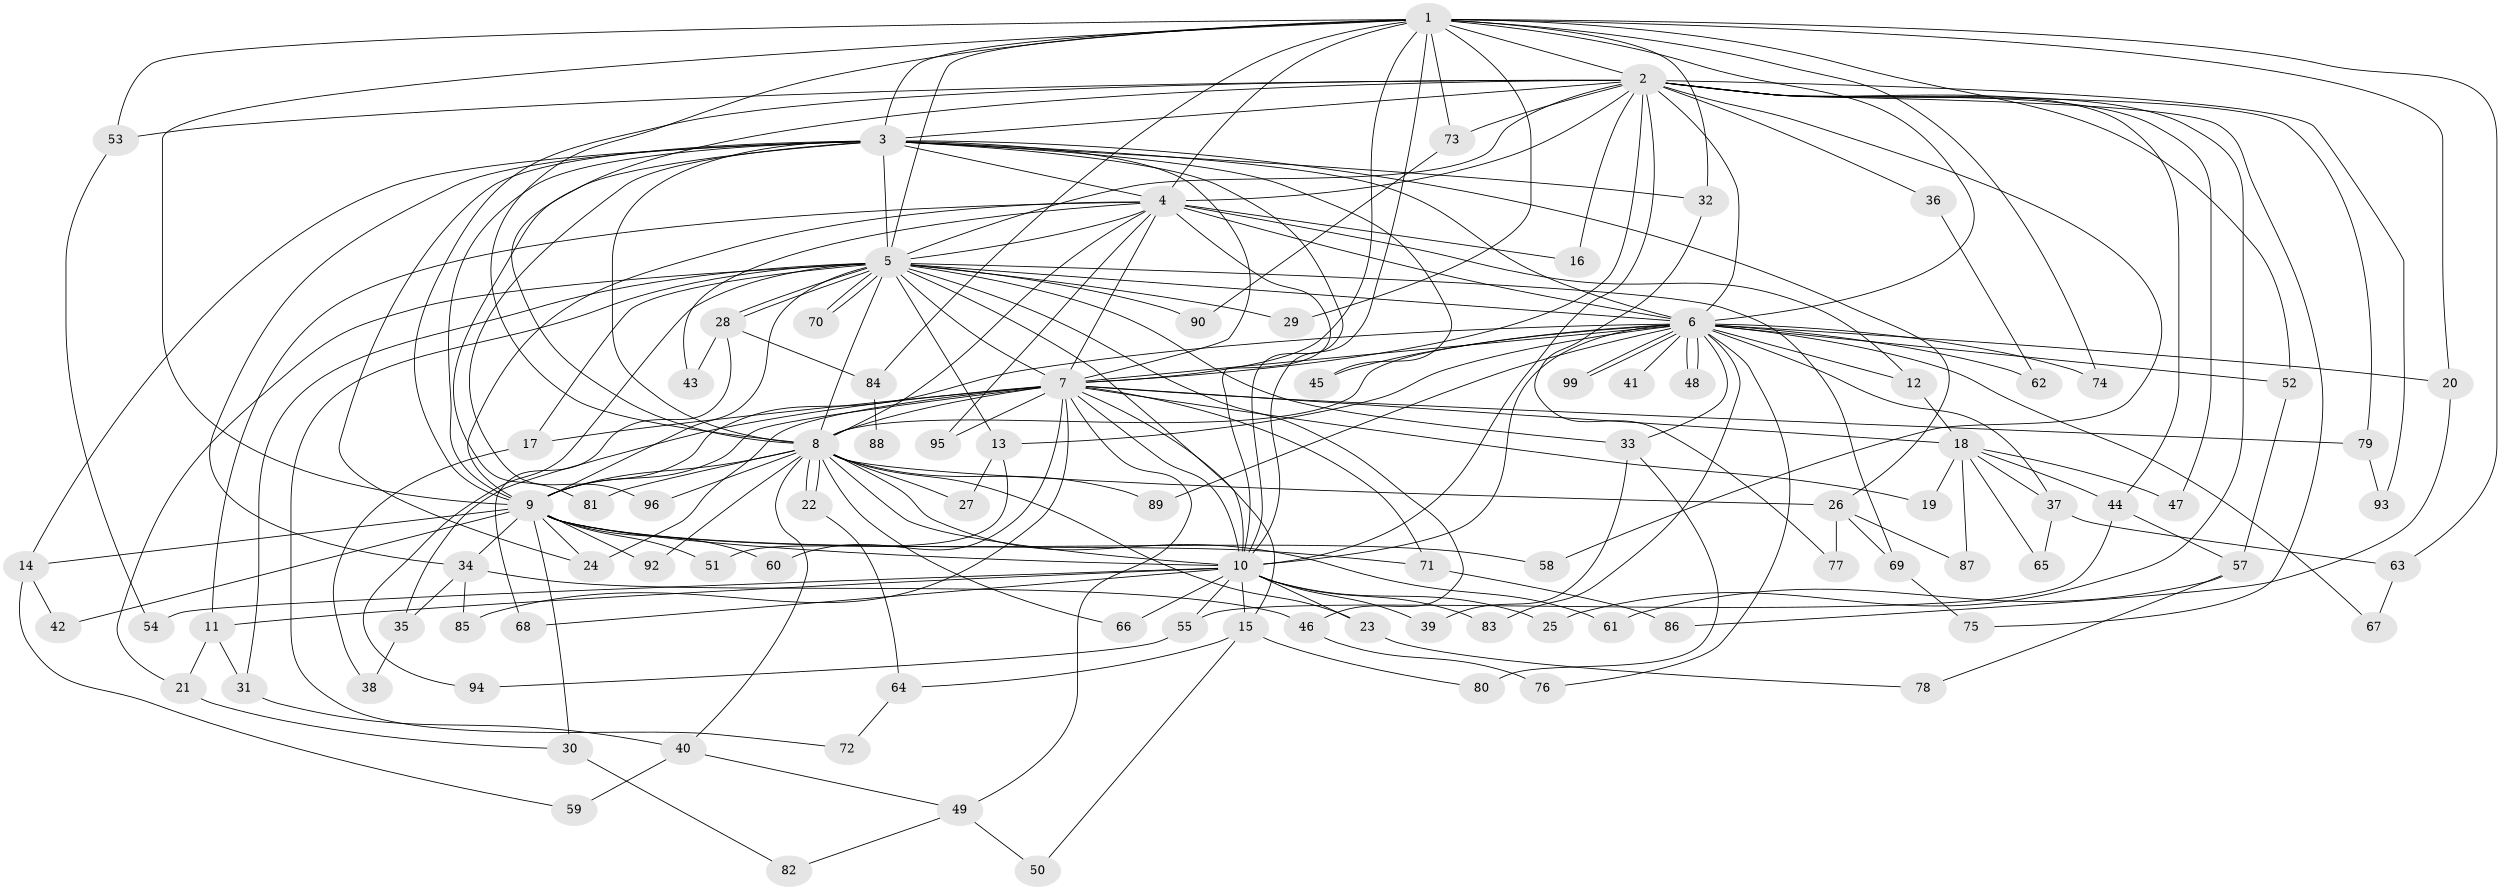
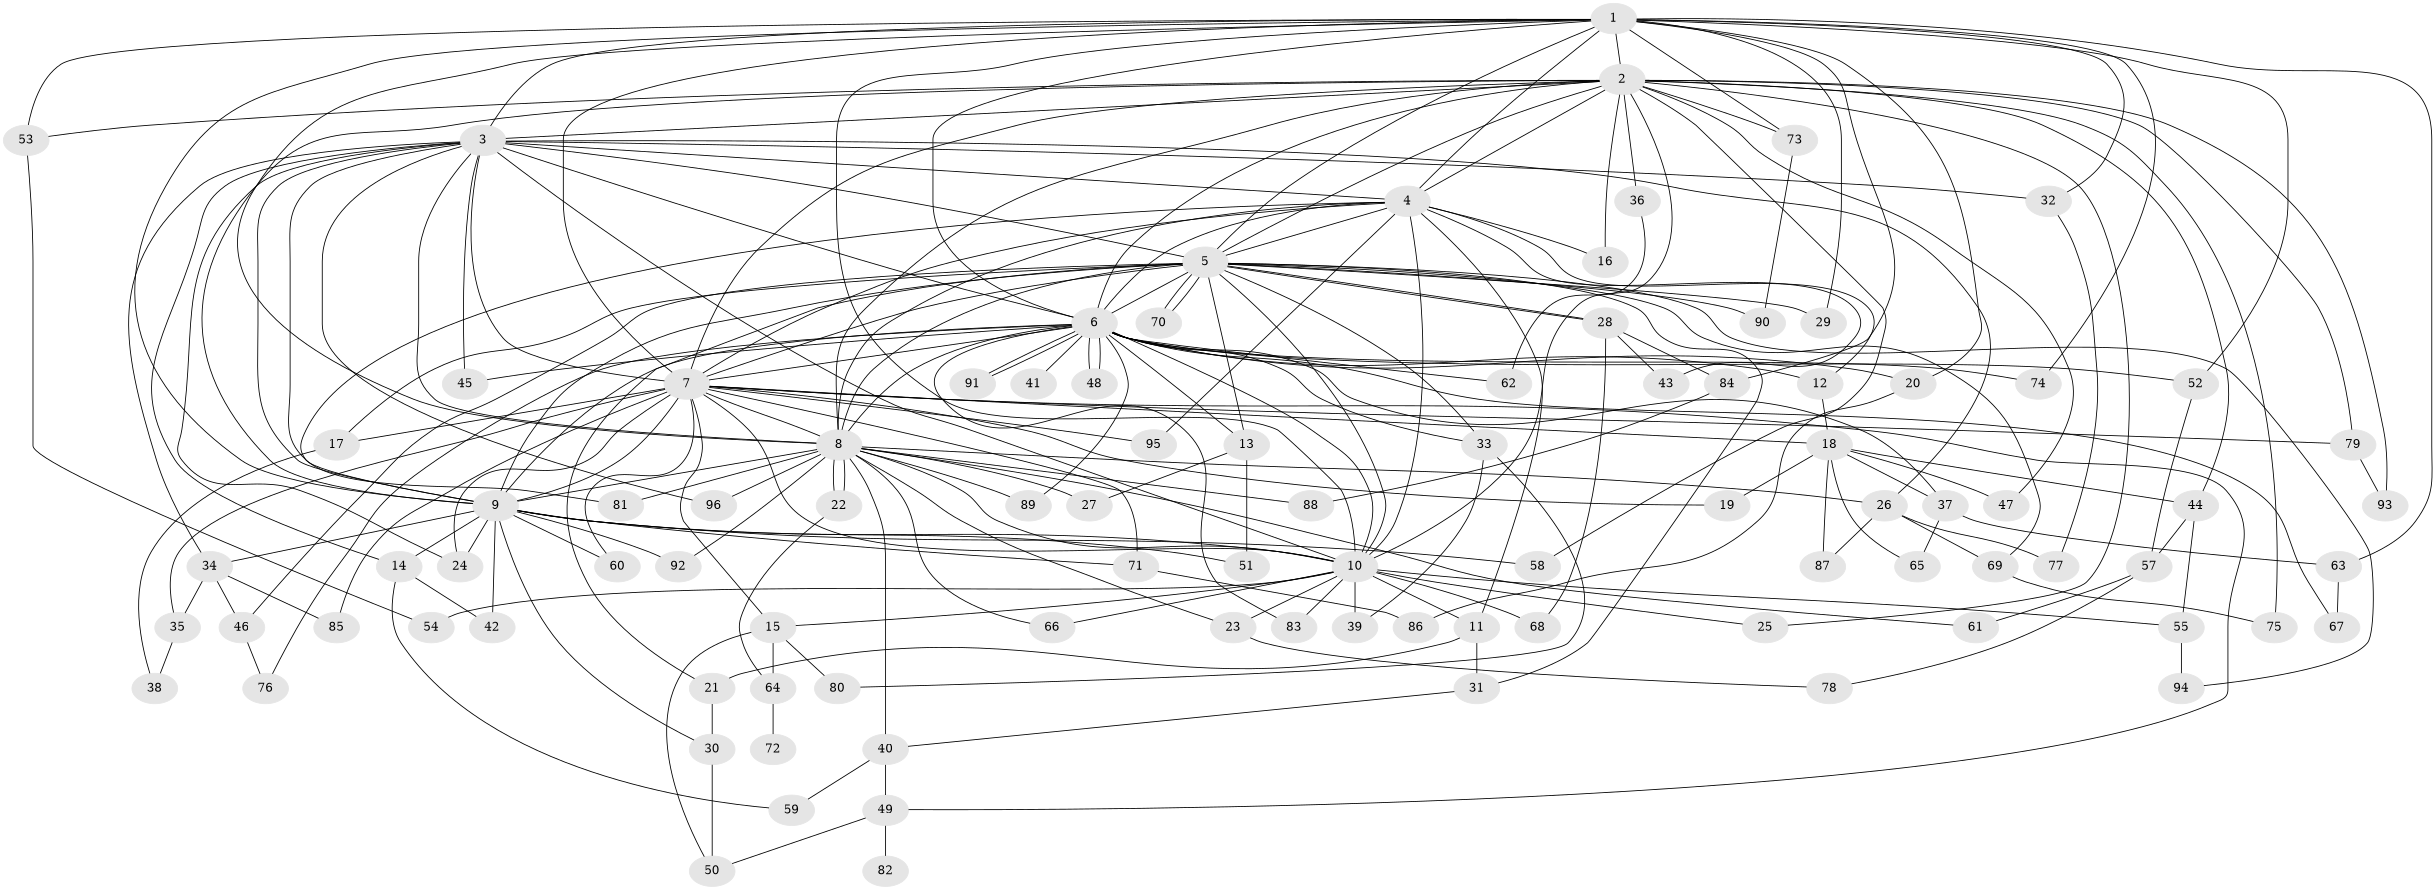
node "99": label "99" -> "91"
edge "8" -- "88": added
edge "5" -- "72": removed
edge "30" -- "82": now "30" -- "50"
